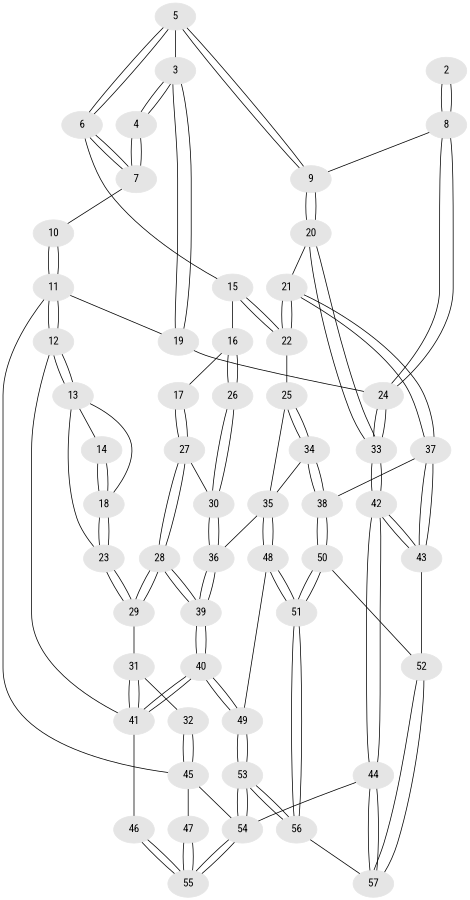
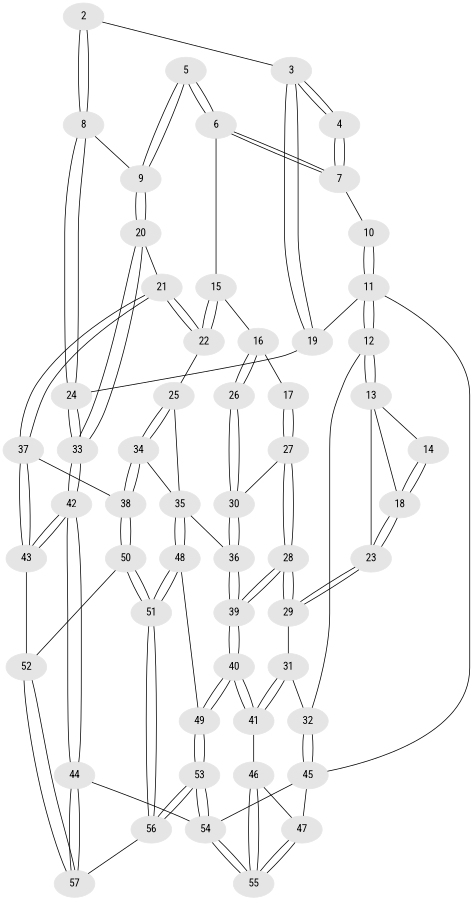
edge "5" -- "3": now "2" -- "3"
edge "12" -- "41": now "12" -- "32"
edge "46" -- "47": added
